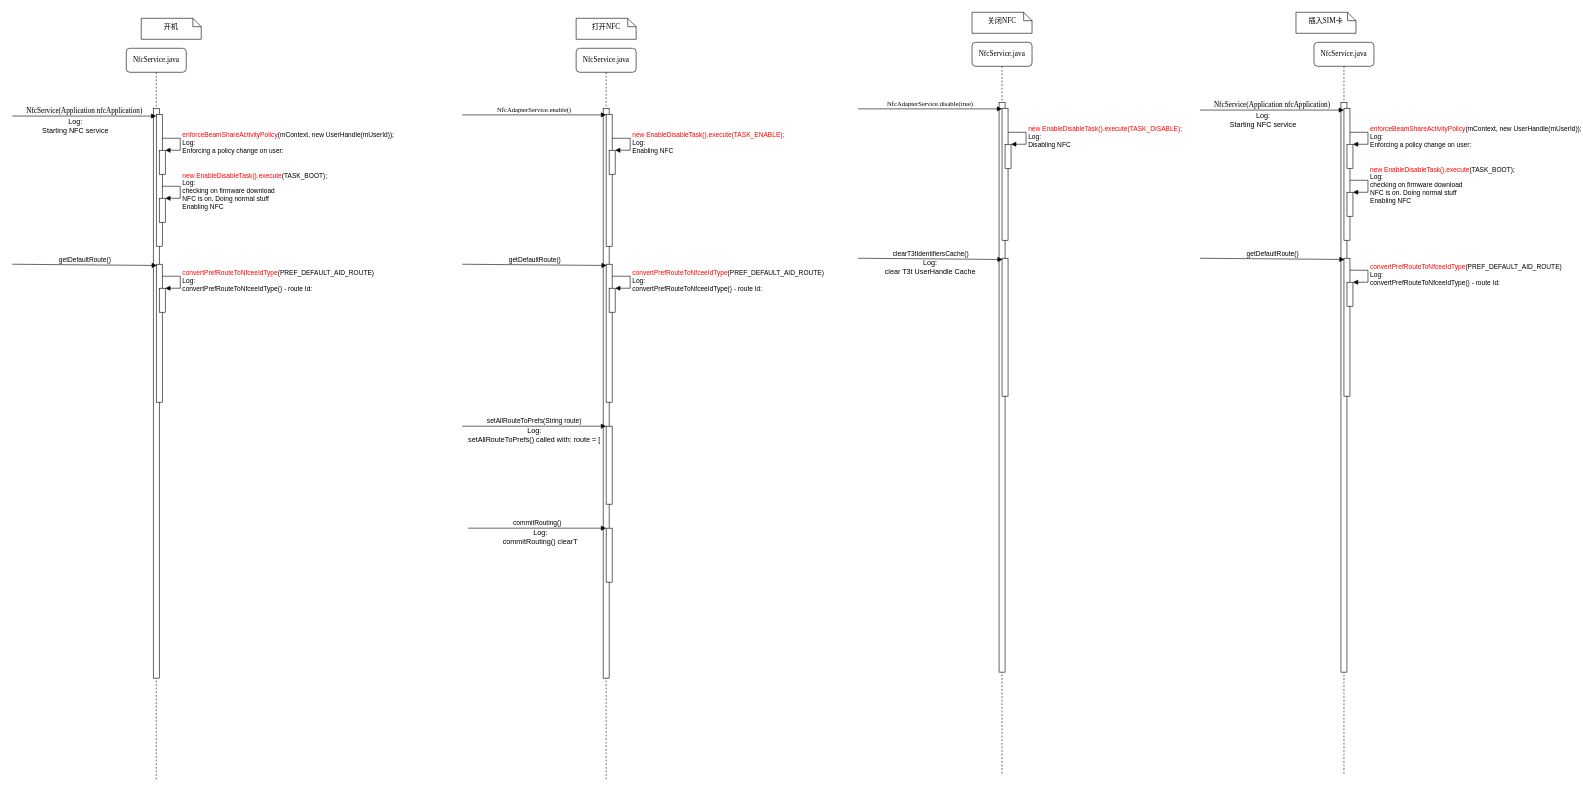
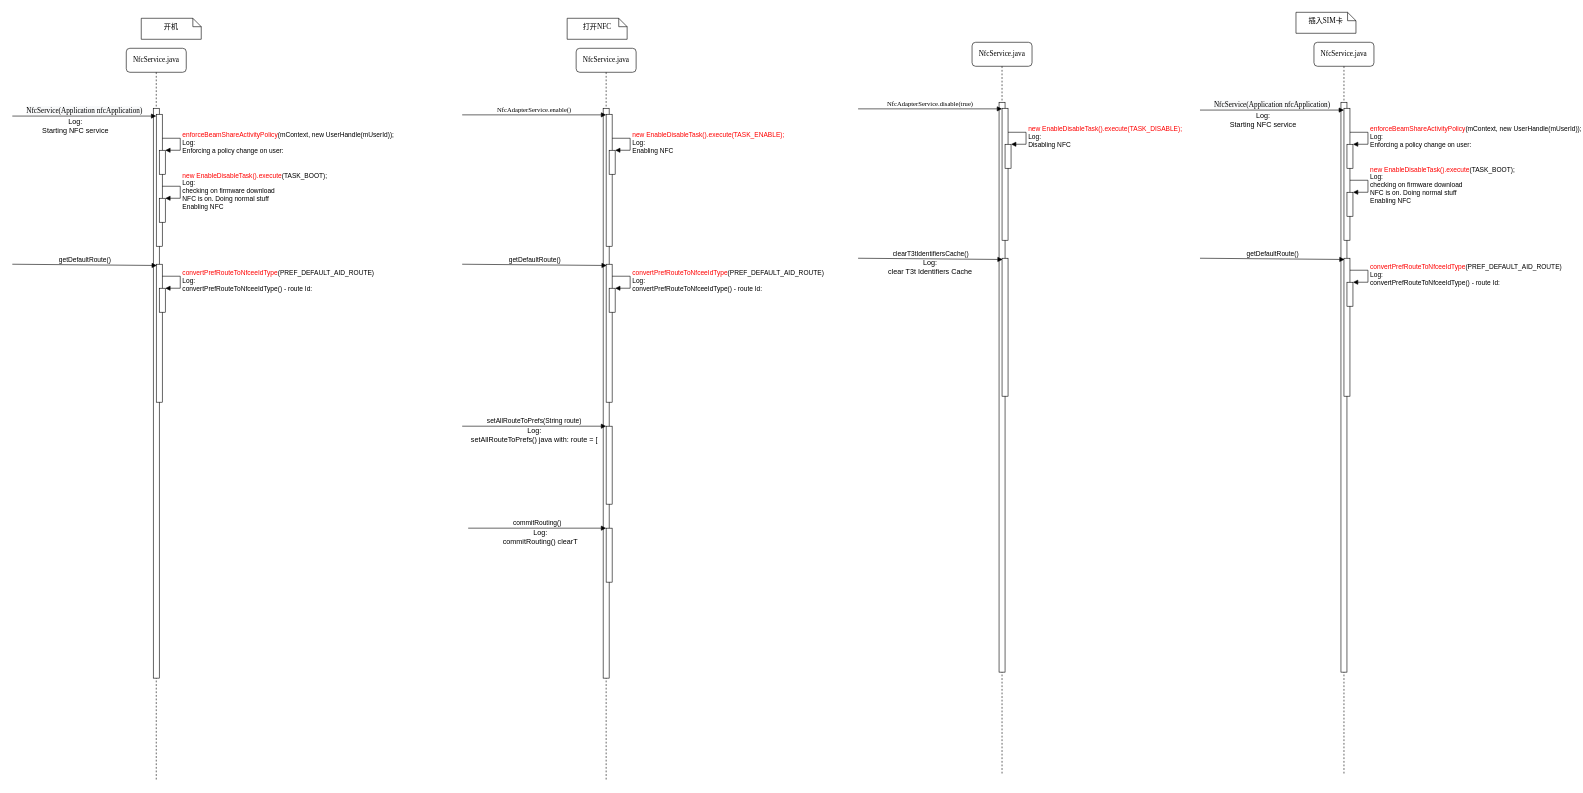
node "关闭NFC": removed
node "打开NFC": moved (606, 29) -> (597, 29)
node "Log: clear T3t UserHandle Cache": label "Log: clear T3t UserHandle Cache" -> "Log: clear T3t Identifiers Cache"
node "Log: setAllRouteToPrefs() called with: route = [": label "Log: setAllRouteToPrefs() called with: route = [" -> "Log: setAllRouteToPrefs() java with: route = ["
